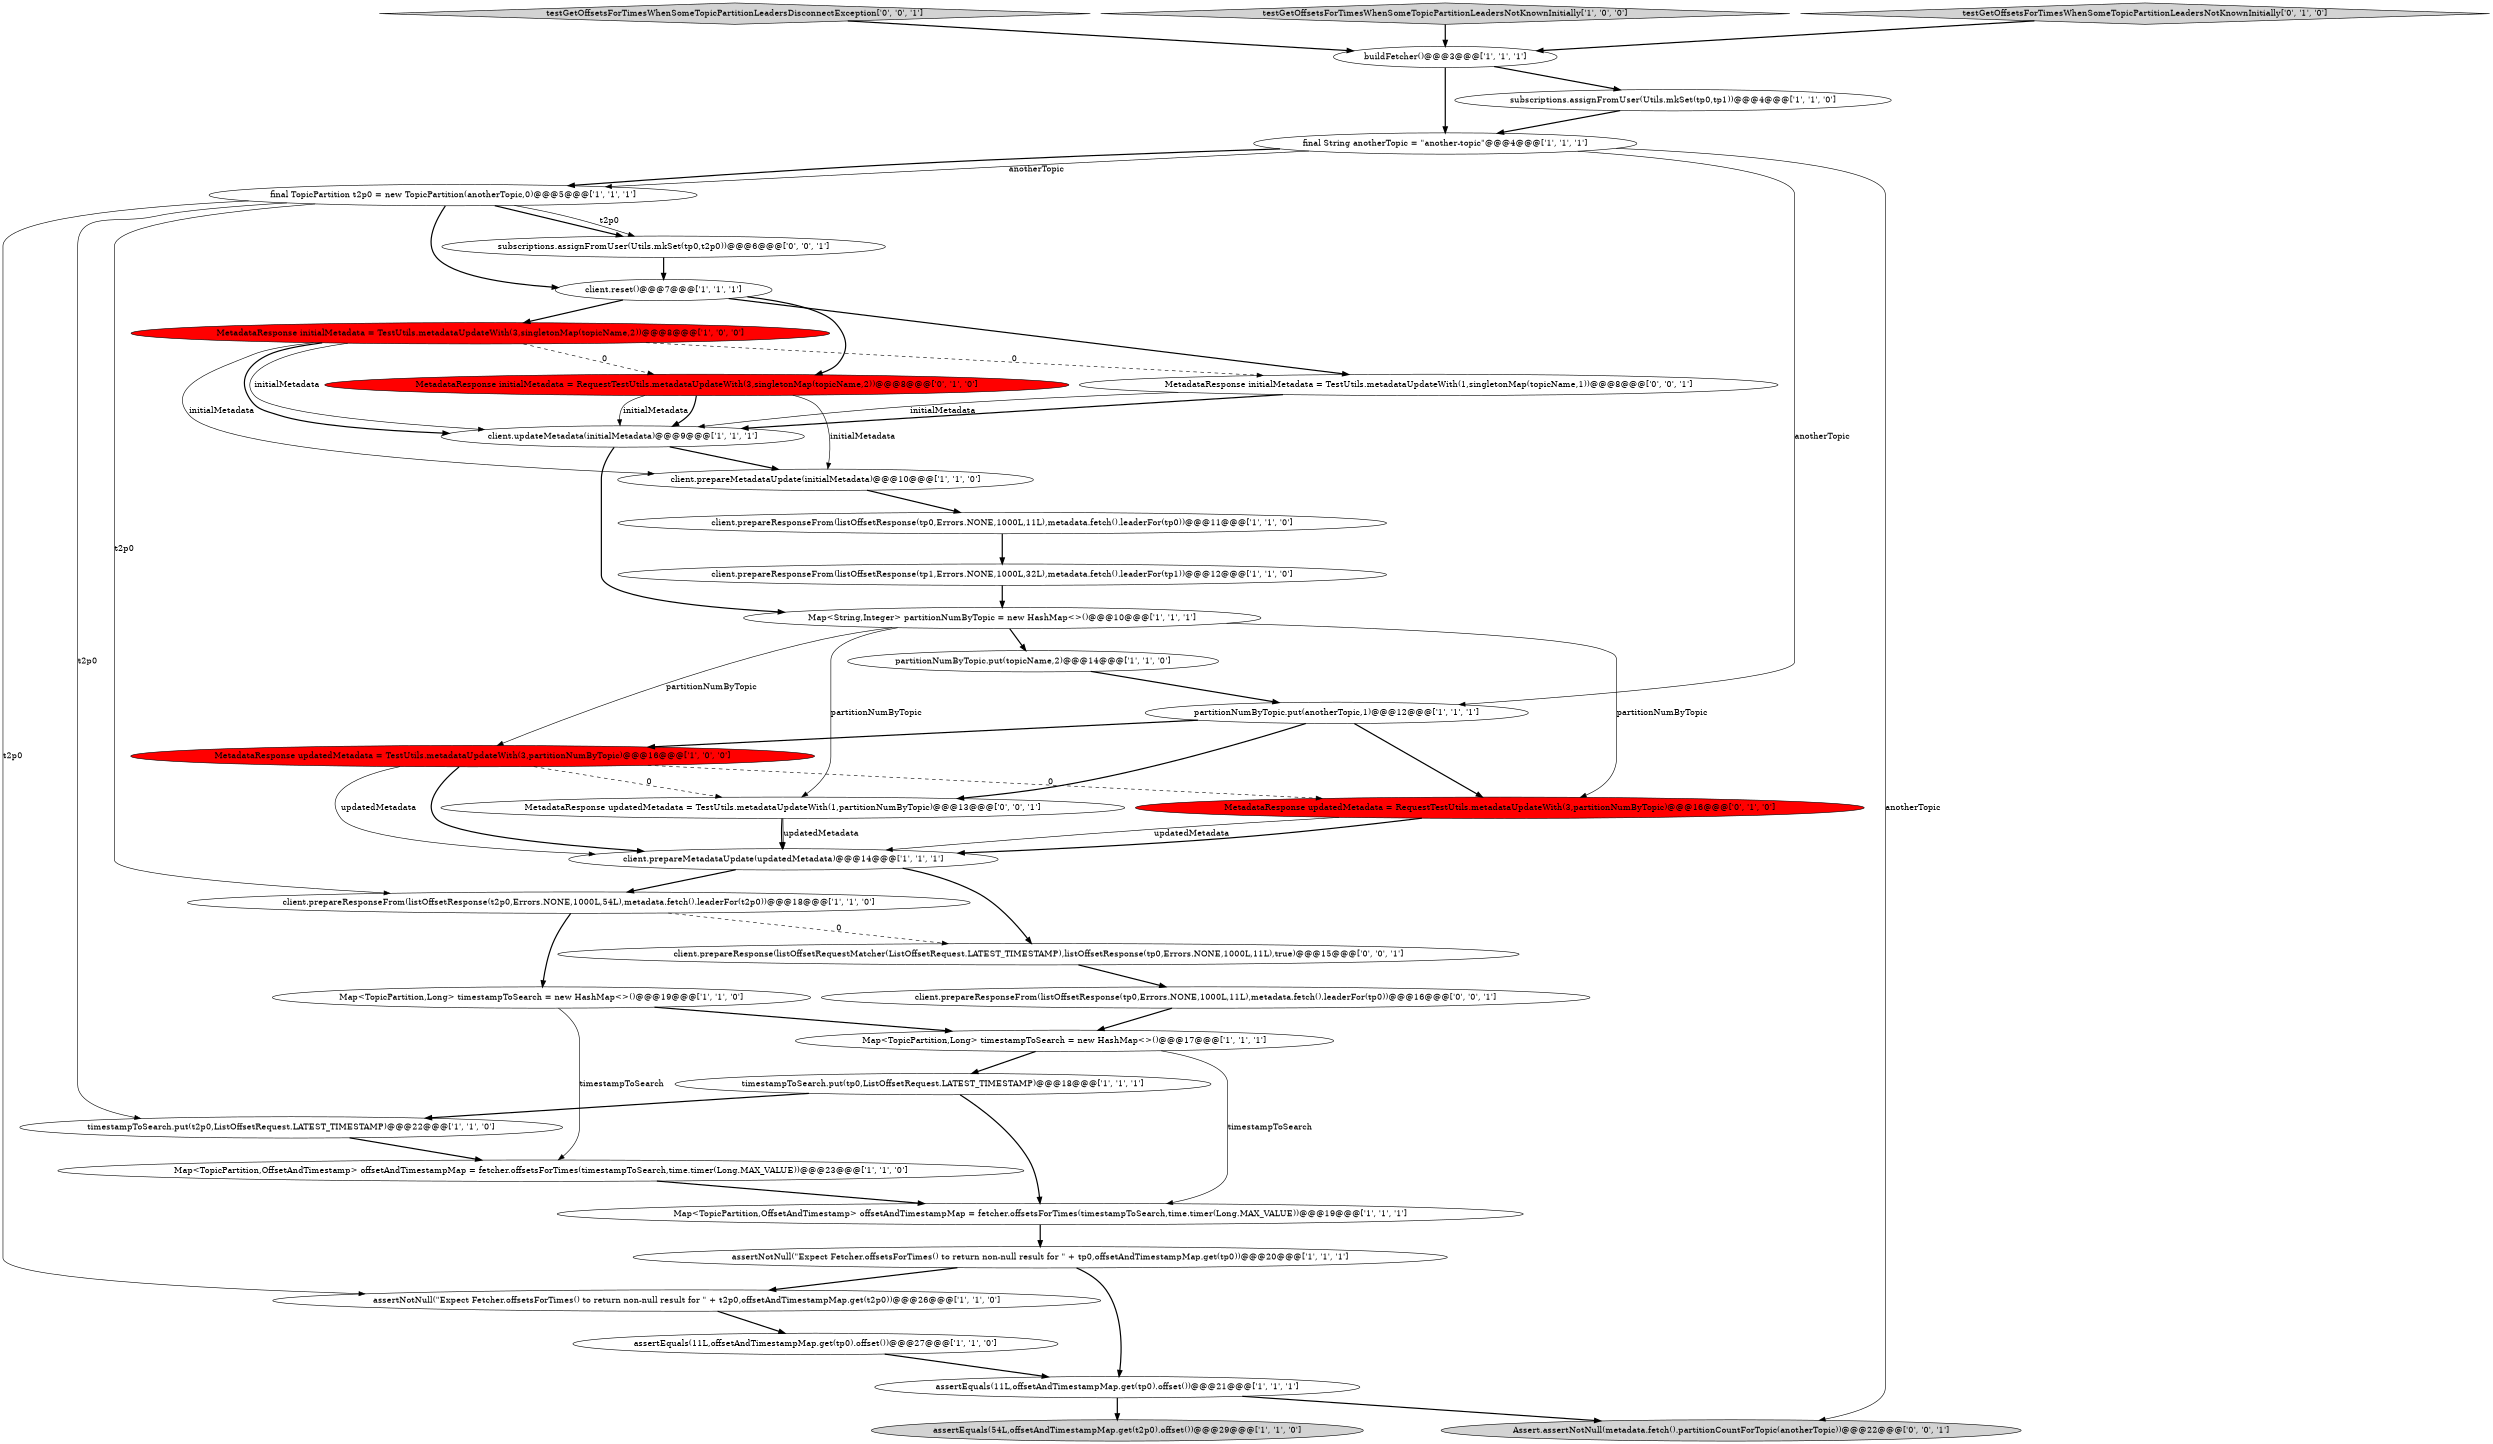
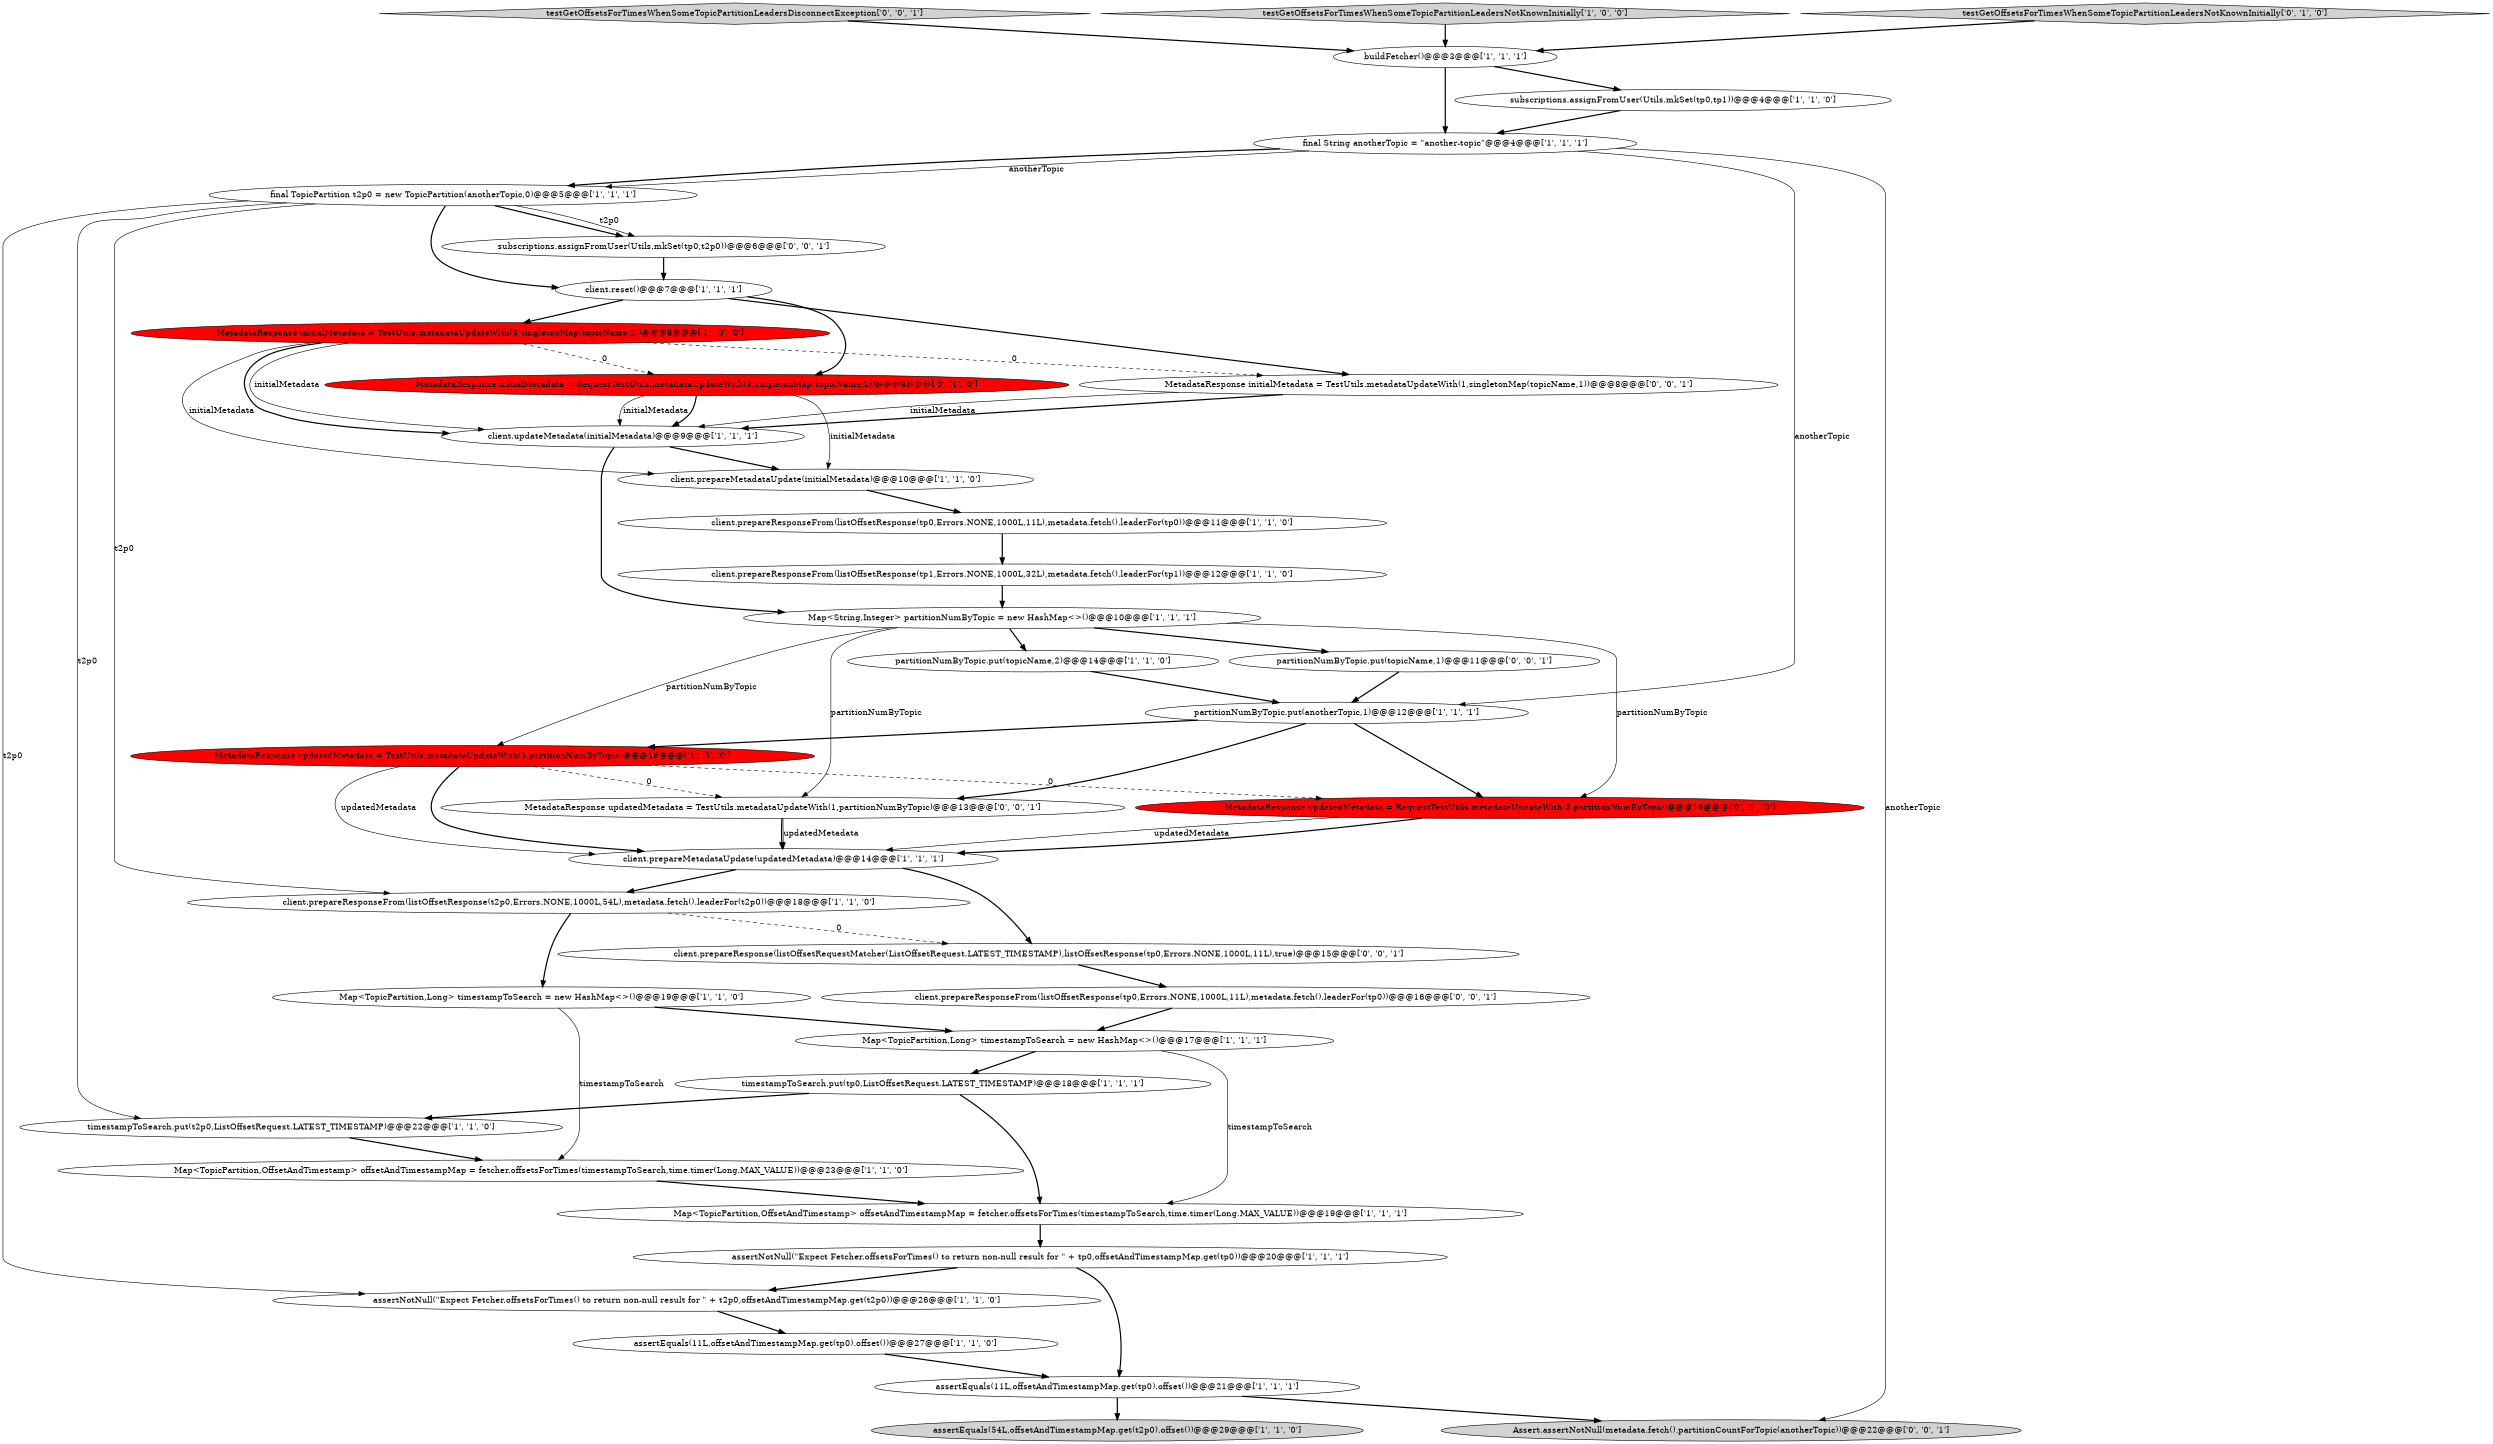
node "partitionNumByTopic.put(topicName,1)@@@11@@@['0', '0', '1']": added
